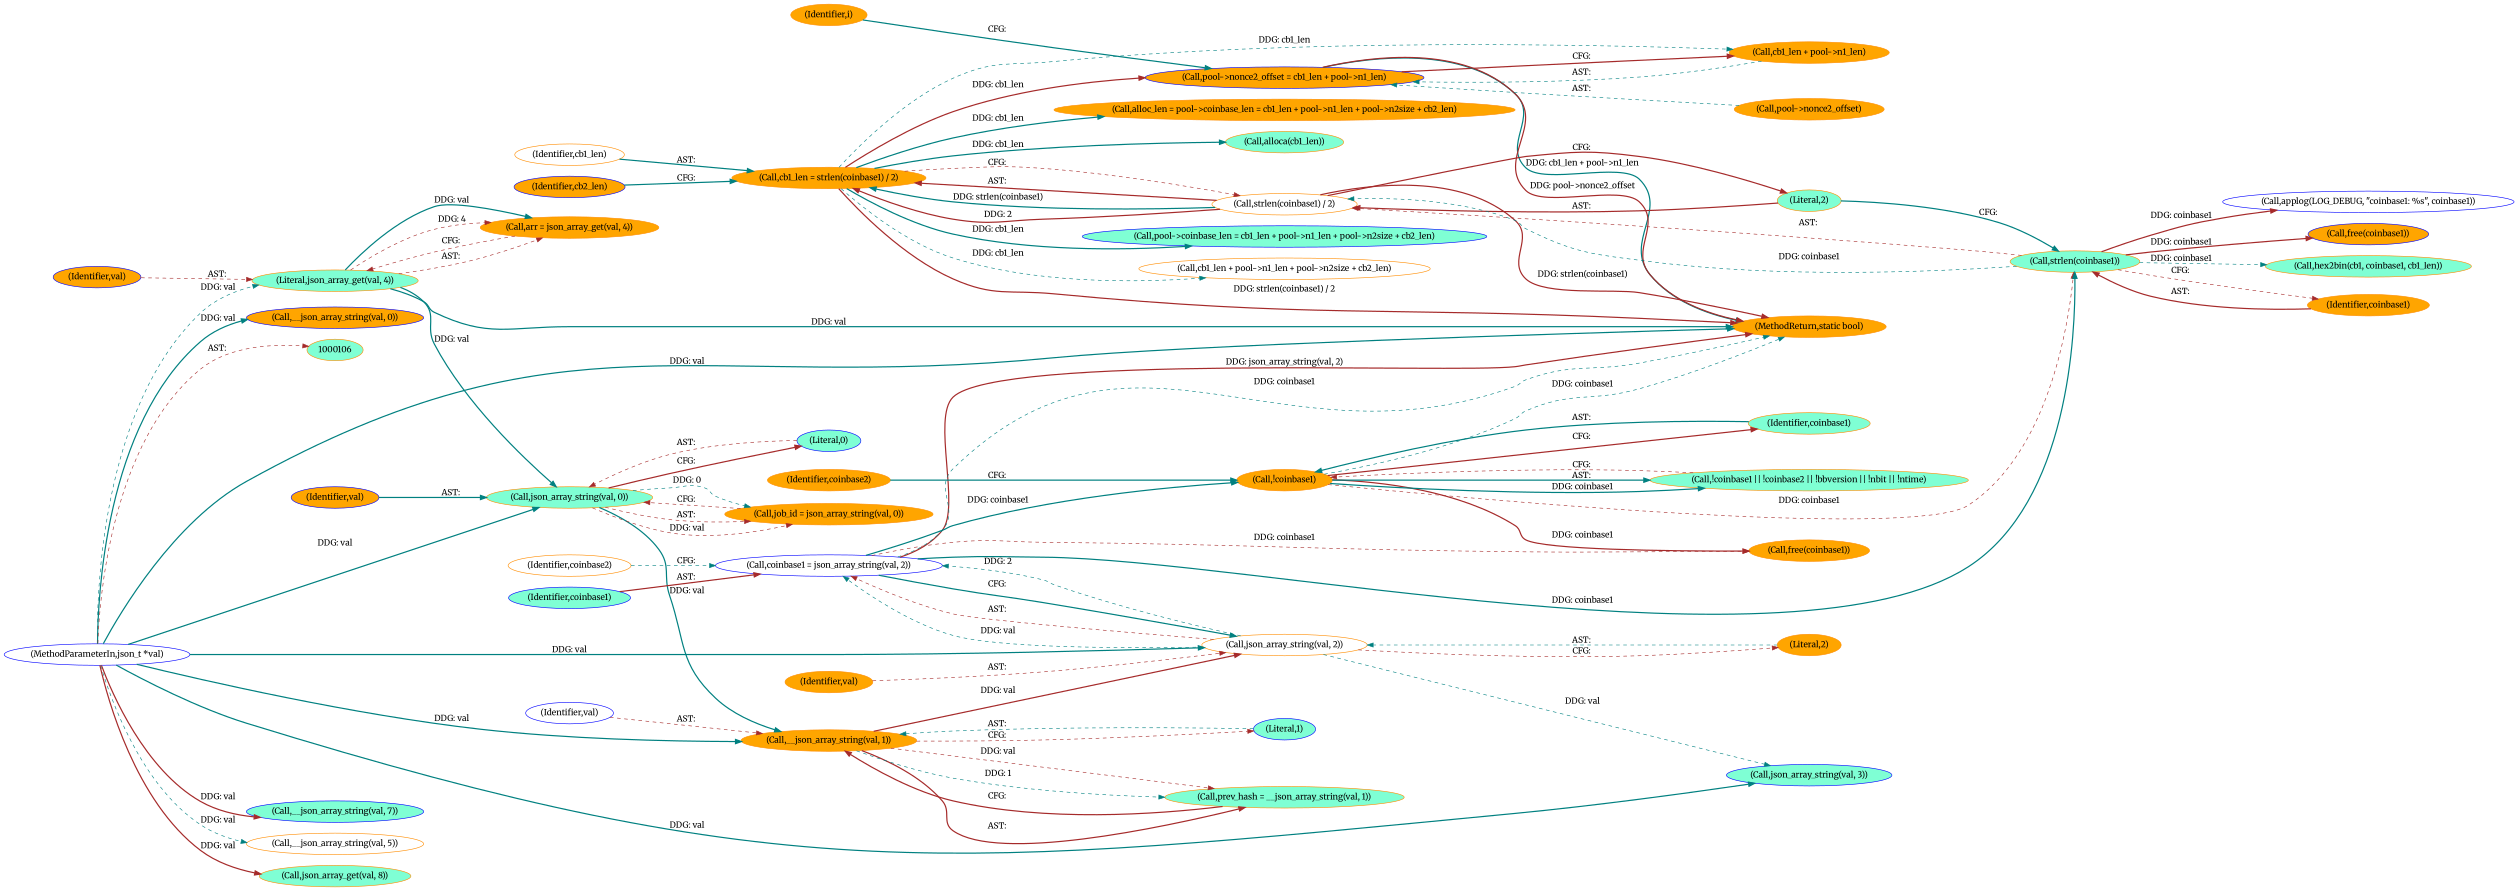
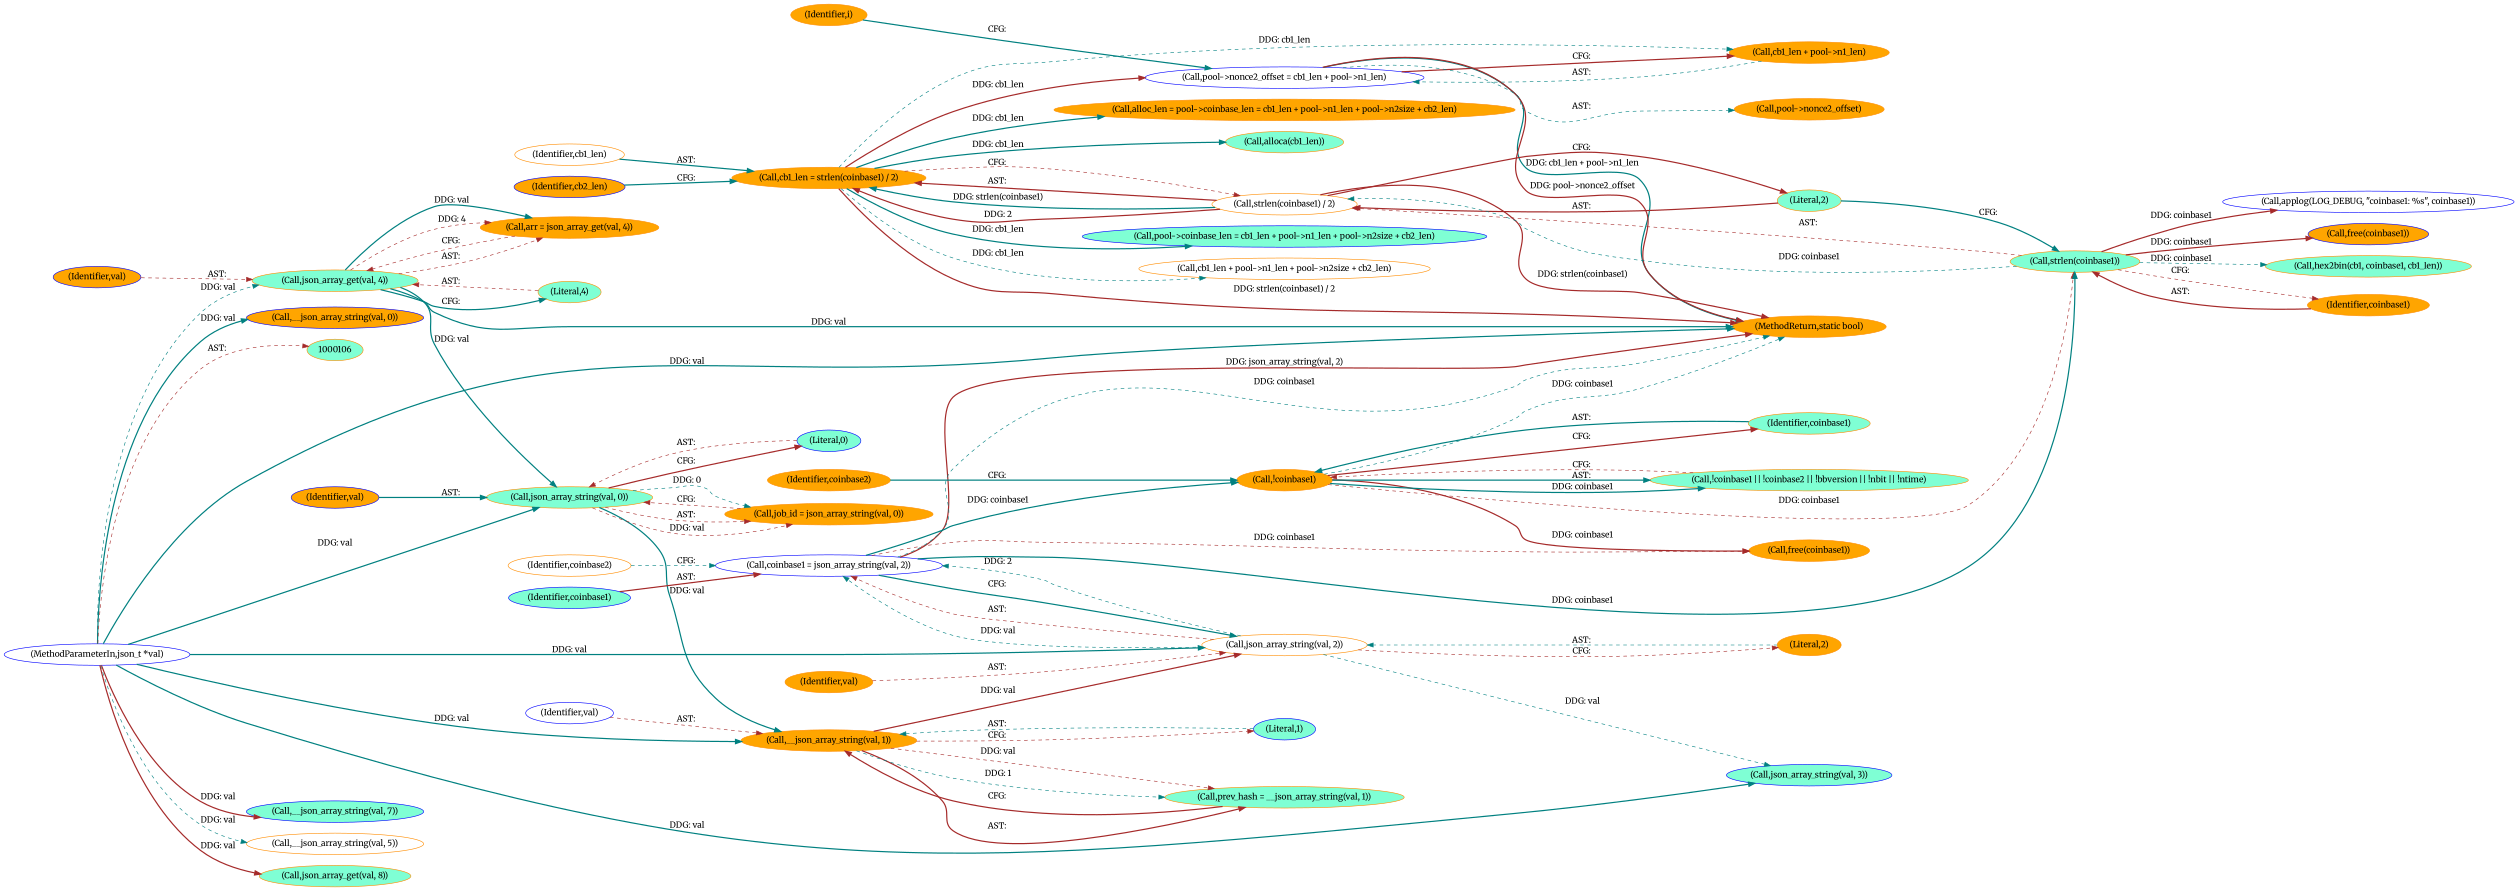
node "(Call,pool->nonce2_offset = cb1_len + pool->n1_len)": fillcolor orange -> white
edge "(Call,pool->nonce2_offset)" -> "(Call,pool->nonce2_offset = cb1_len + pool->n1_len)": reversed
node "(Literal,json_array_get(val, 4))": label "(Literal,json_array_get(val, 4))" -> "(Call,json_array_get(val, 4))"
node "(Literal,4)": added
